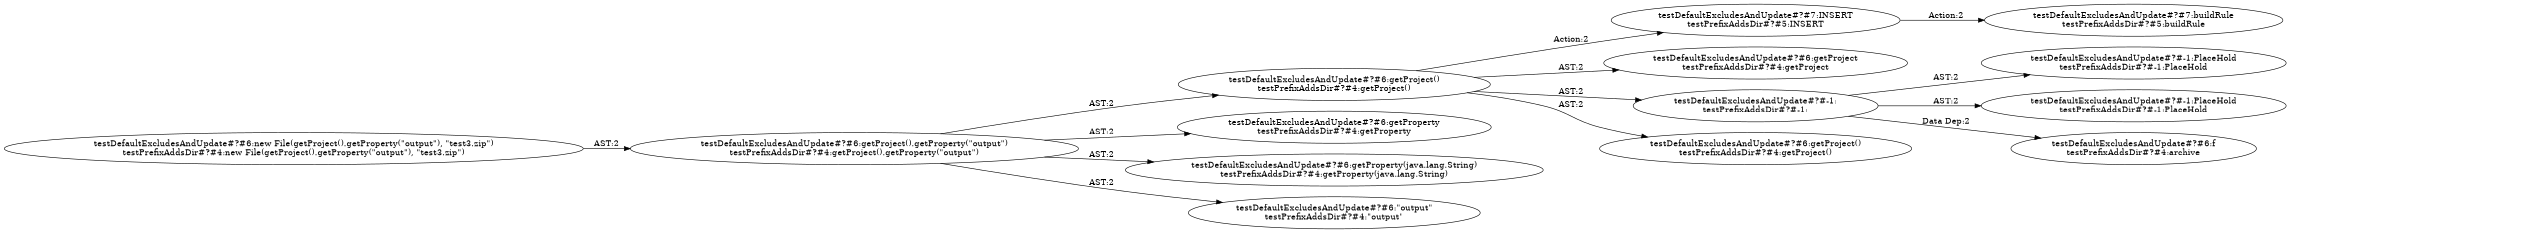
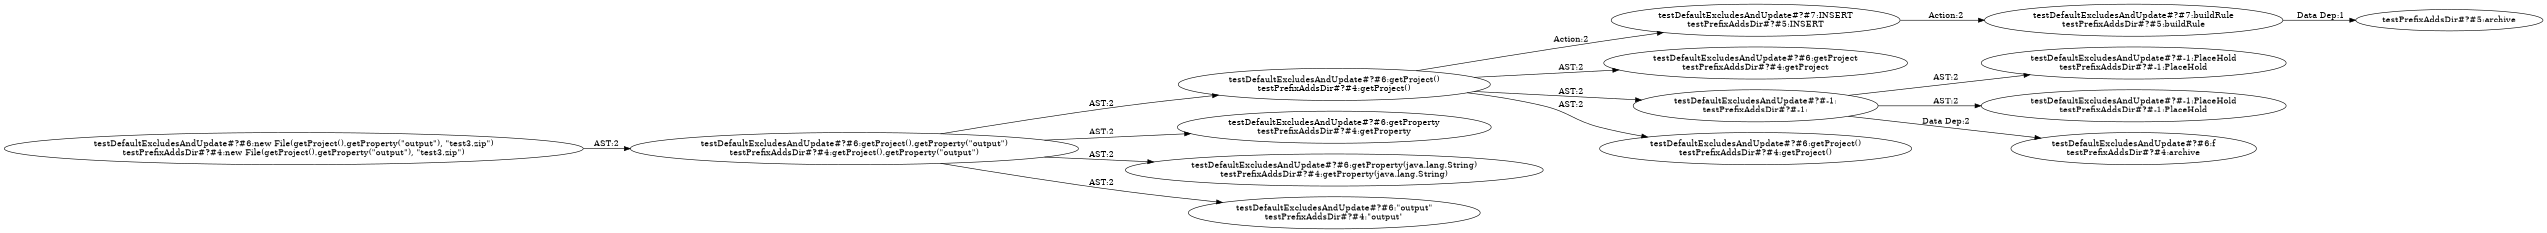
node "testPrefixAddsDir#?#5:archive": added
